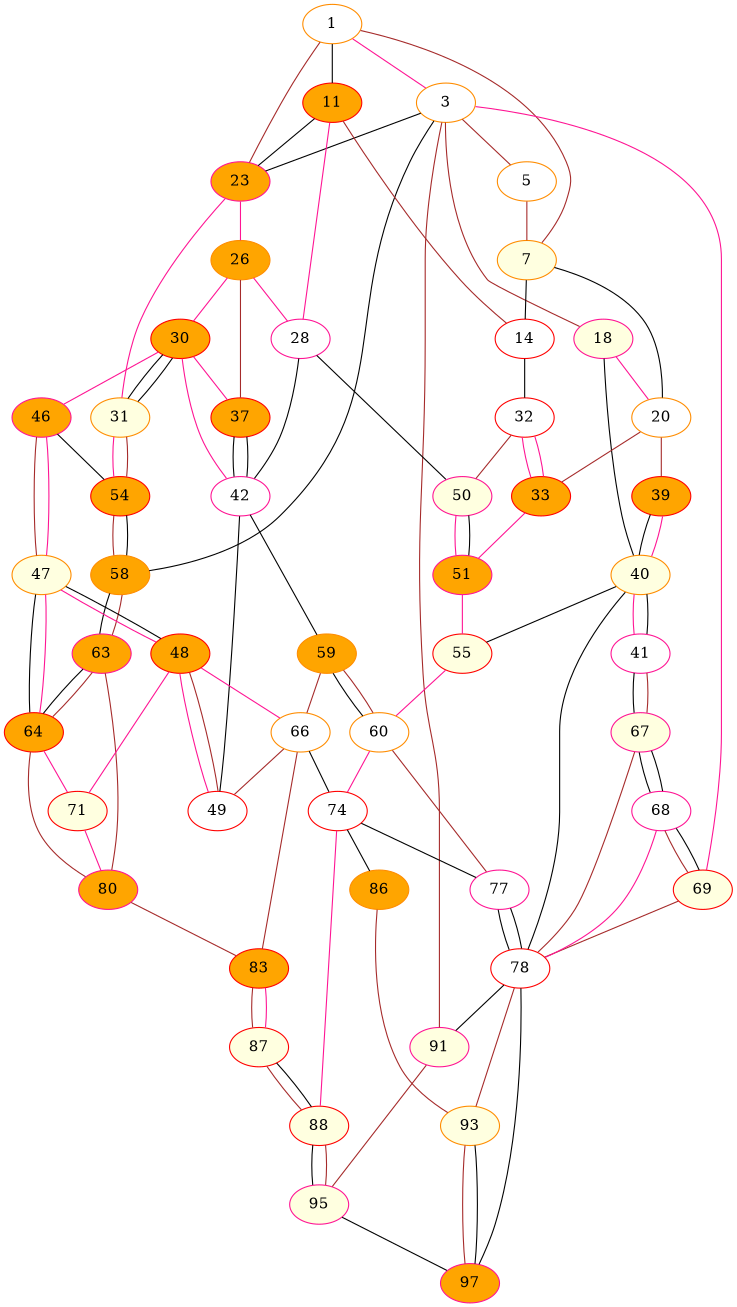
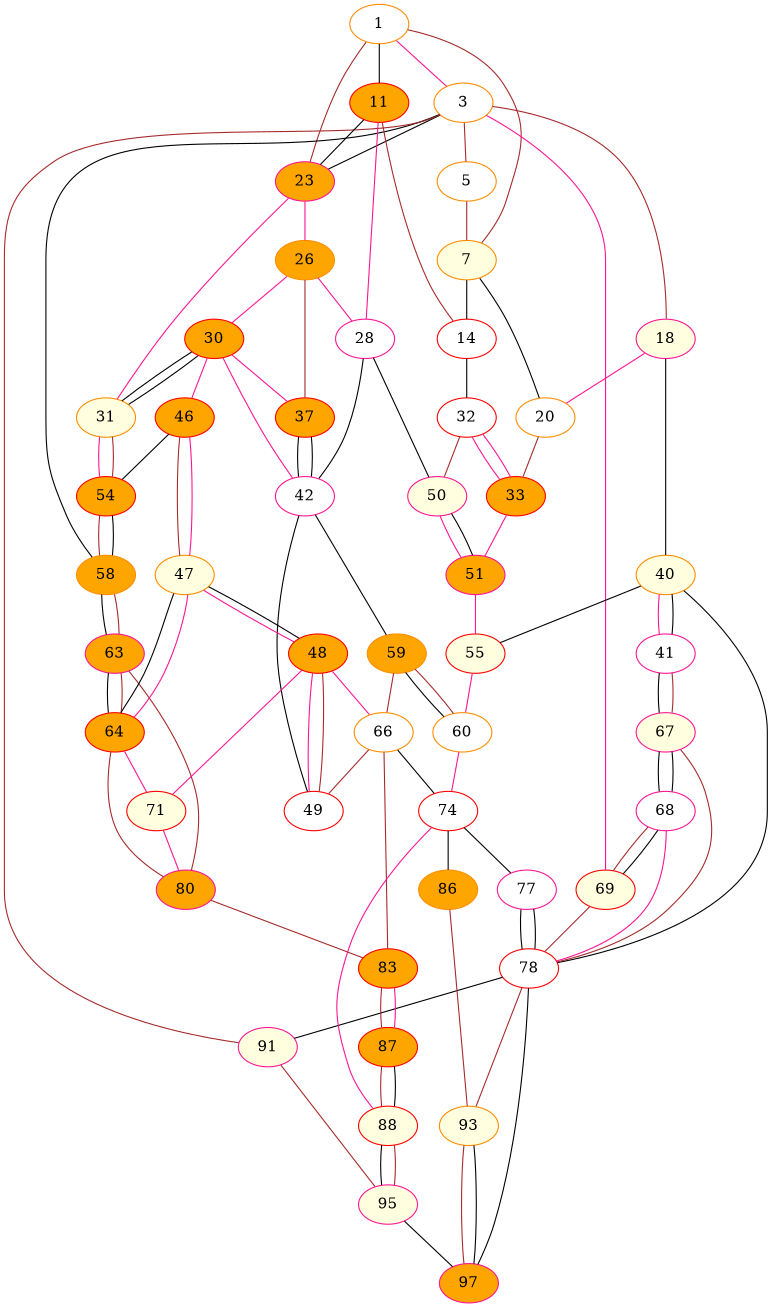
node "46": color deeppink -> red
node "39": removed
edge "60" -- "77": removed
node "87": fillcolor lightyellow -> orange
